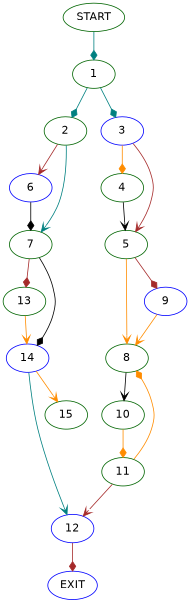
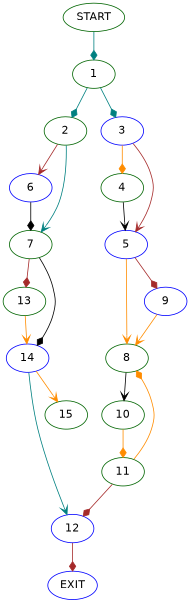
node "5": color darkgreen -> blue
edge "11" -> "12": arrowhead vee -> diamond
